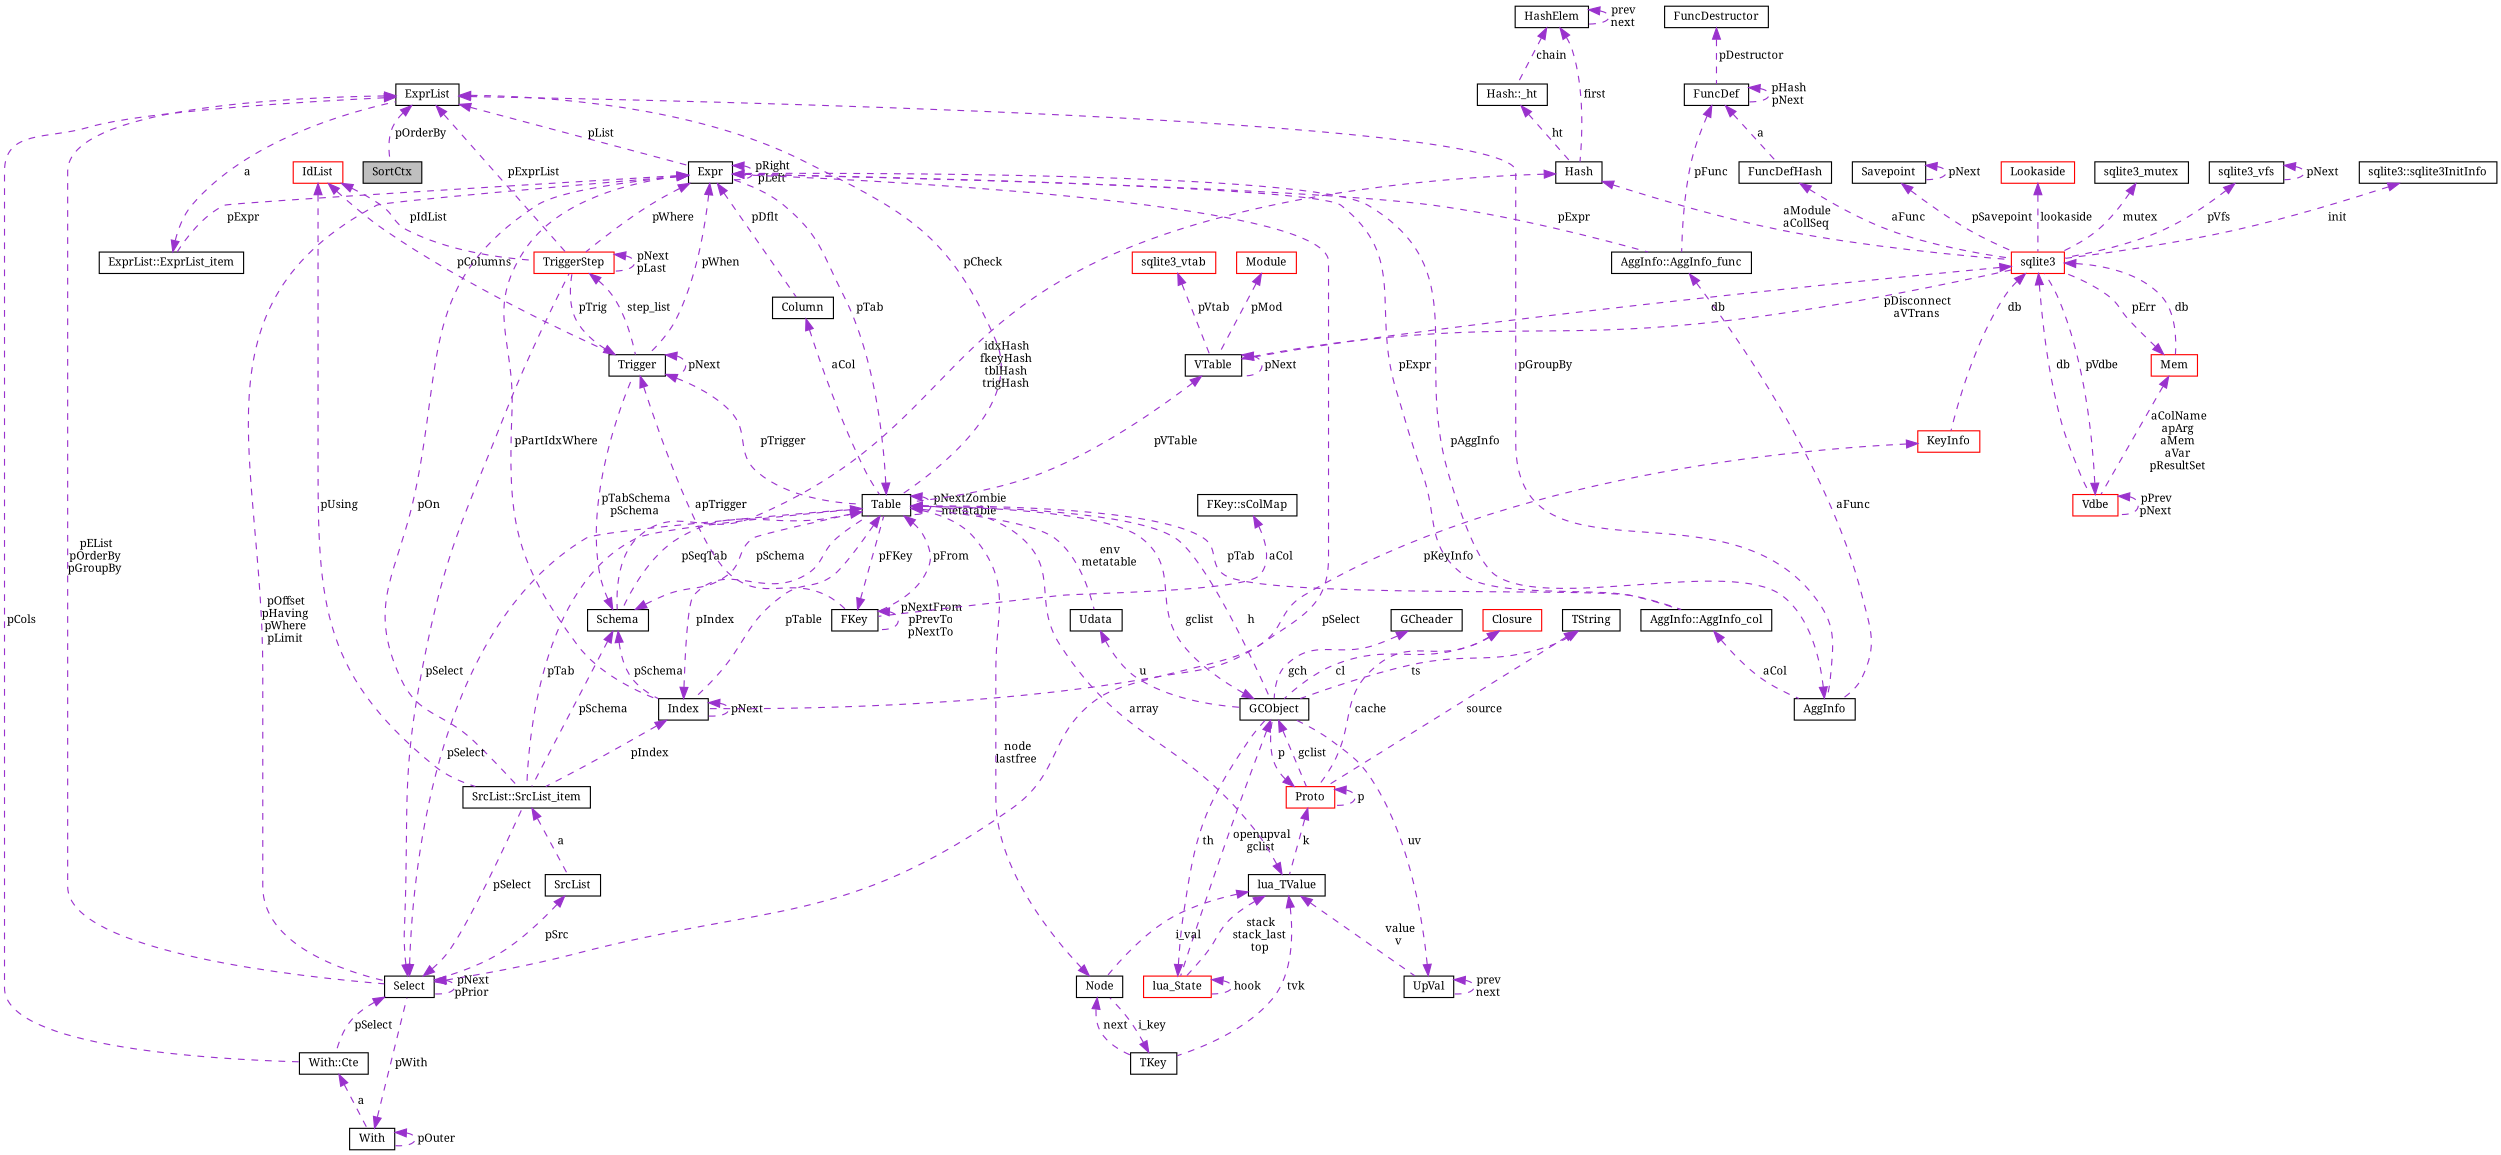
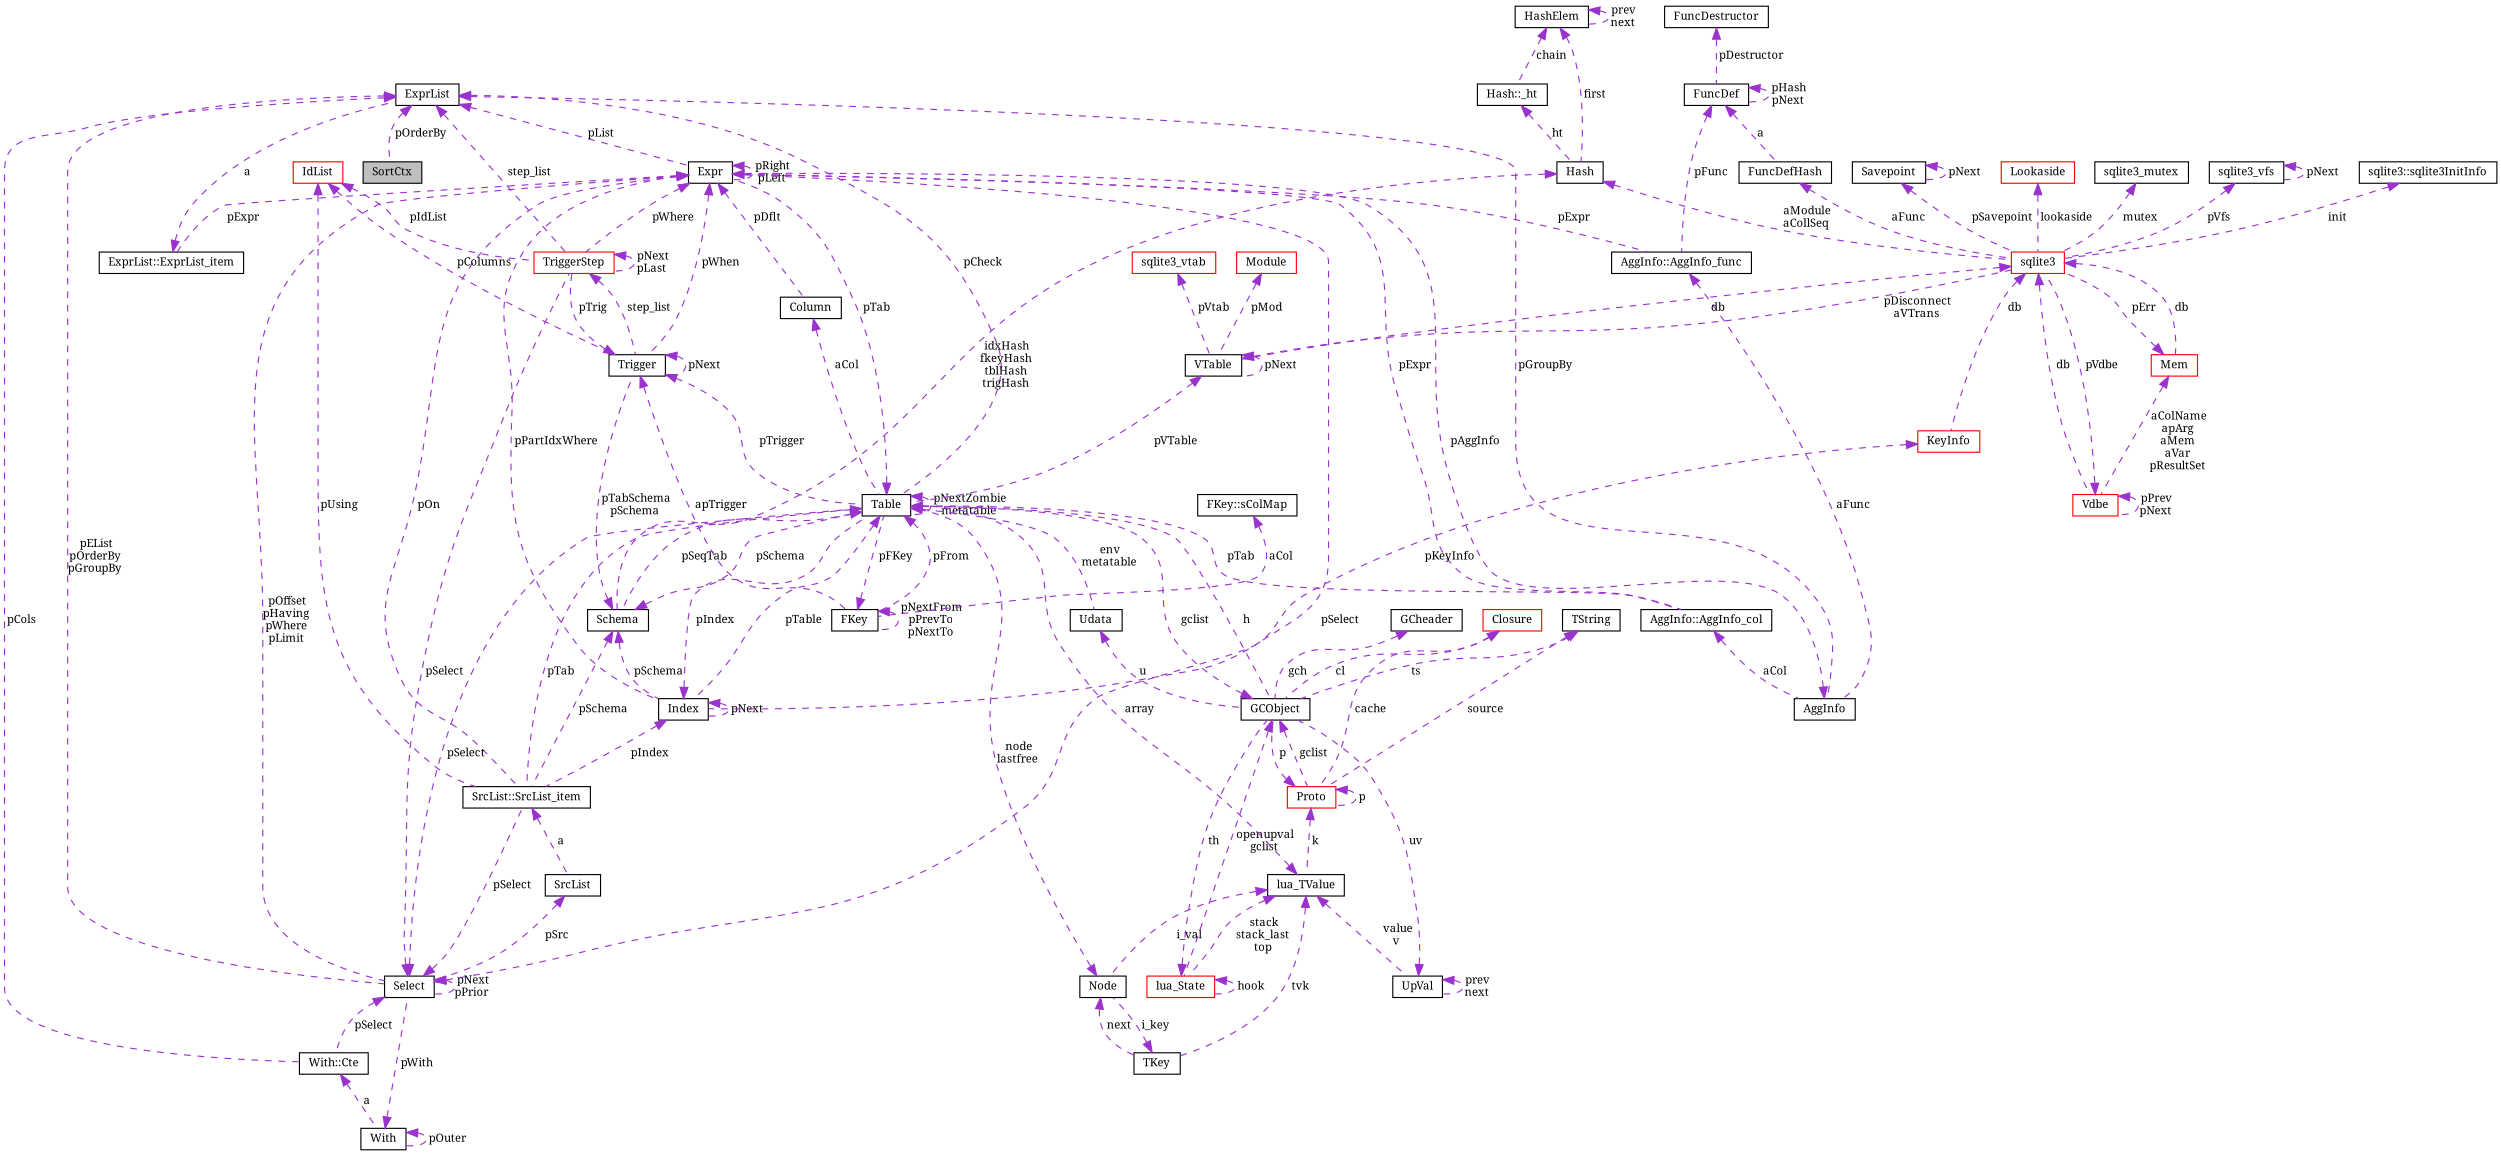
edge "TriggerStep" -> "ExprList": label " pExprList" -> " step_list"
